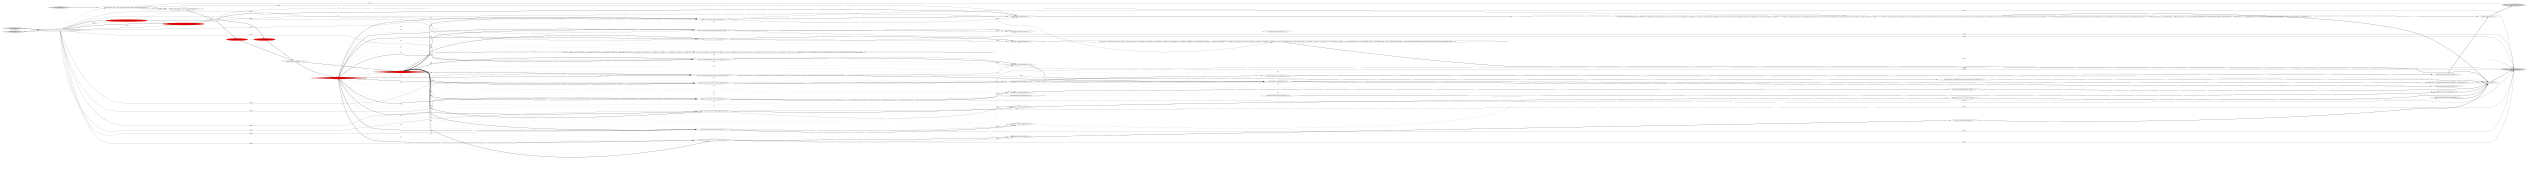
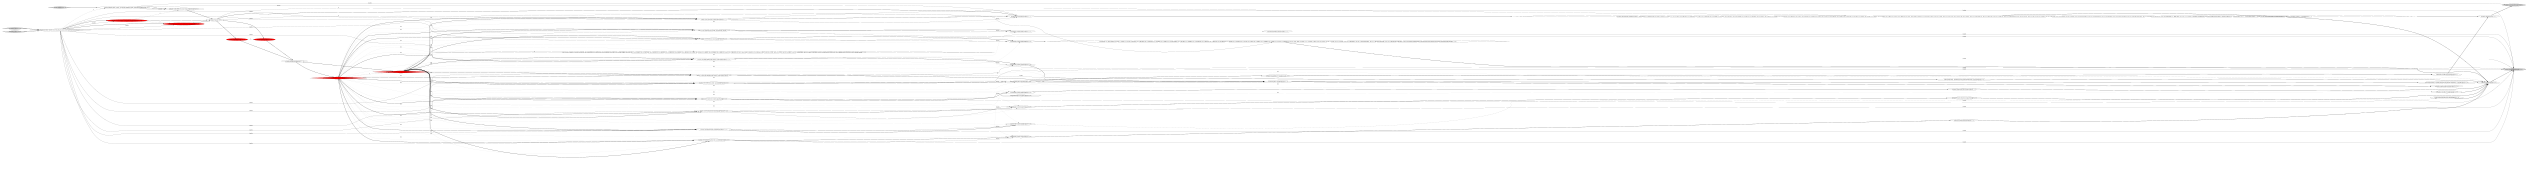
node "_errHandler.reportError(this,re)@@@102@@@['1', '1', '0']": removed
